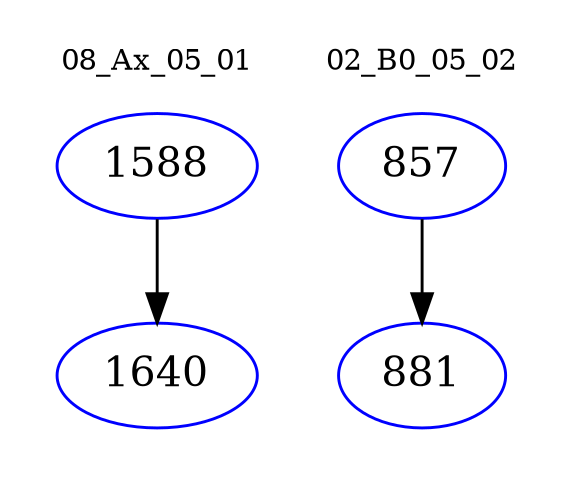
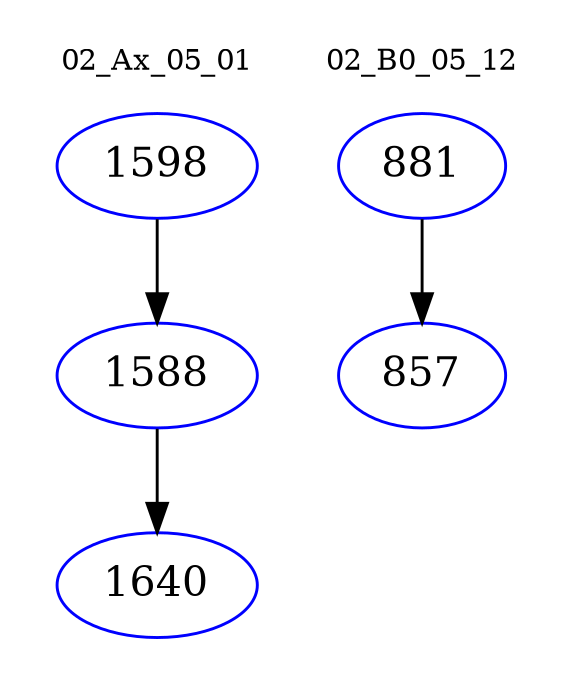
cluster "08_Ax_05_01": label "08_Ax_05_01" -> "02_Ax_05_01"
cluster "02_B0_05_02": label "02_B0_05_02" -> "02_B0_05_12"
node "1598": added
edge "857" -> "881": reversed
